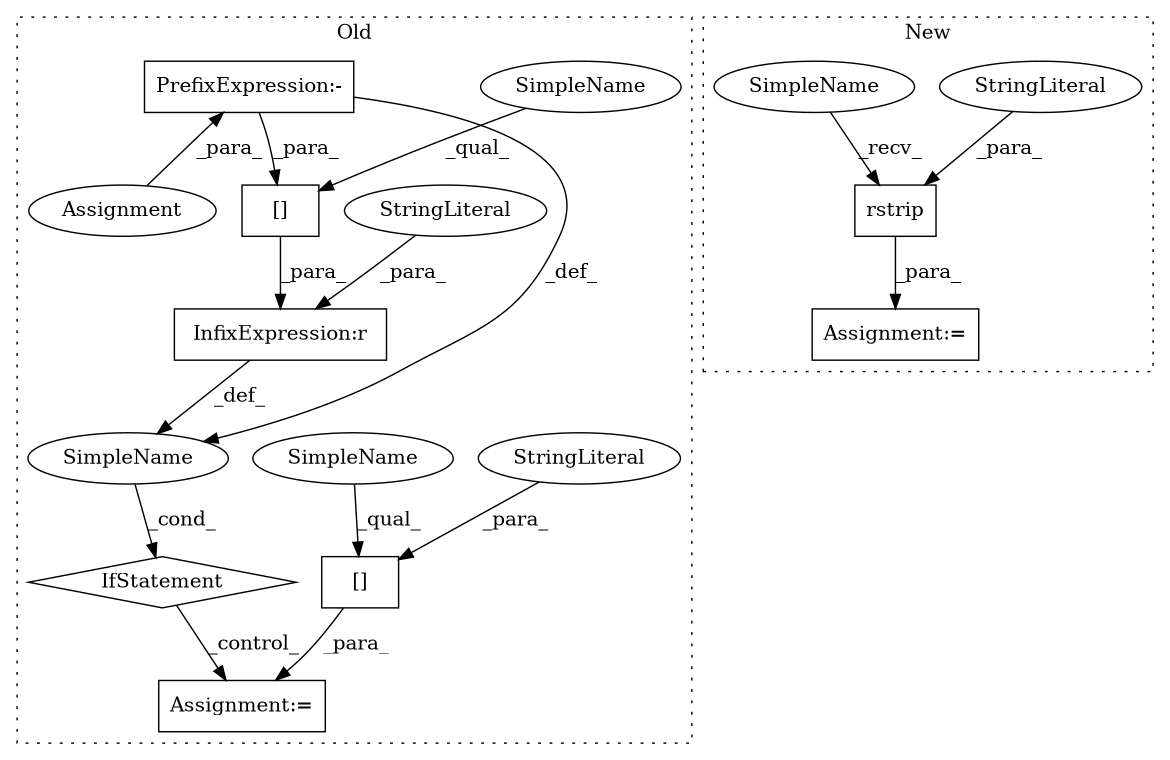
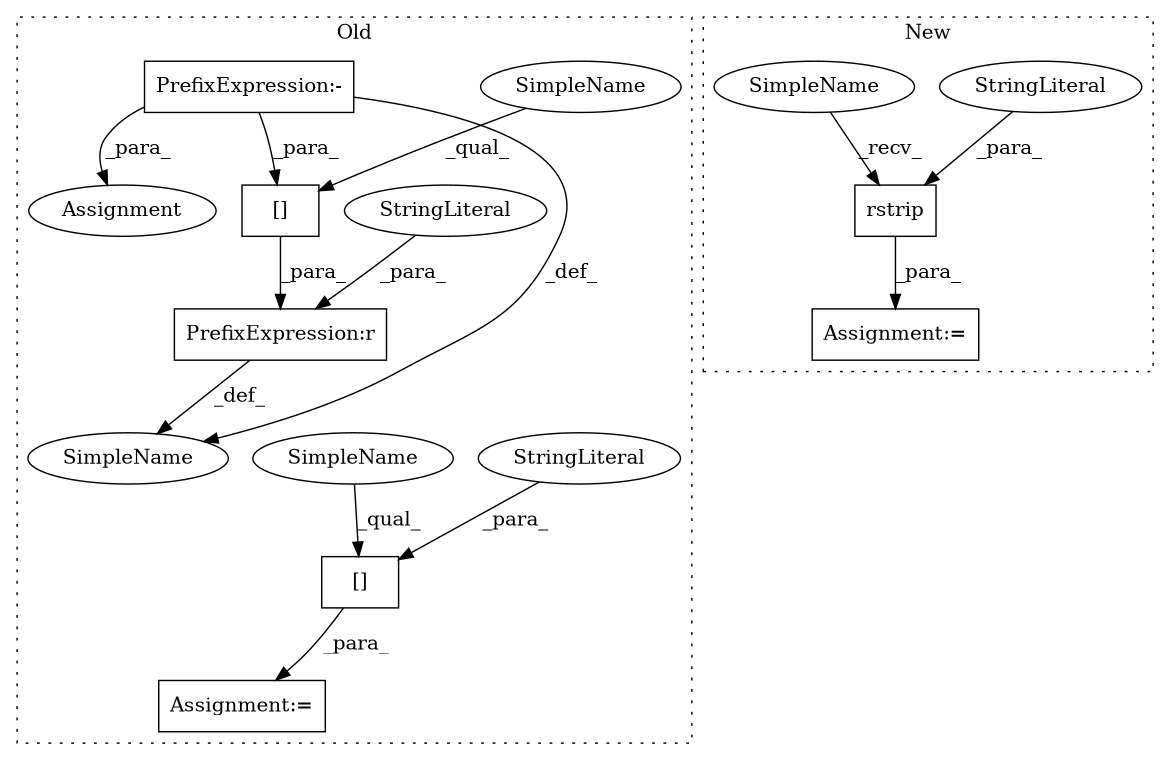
edge "Assignment" -> "PrefixExpression:-": reversed
node "InfixExpression:r": label "InfixExpression:r" -> "PrefixExpression:r"
node "IfStatement": removed
